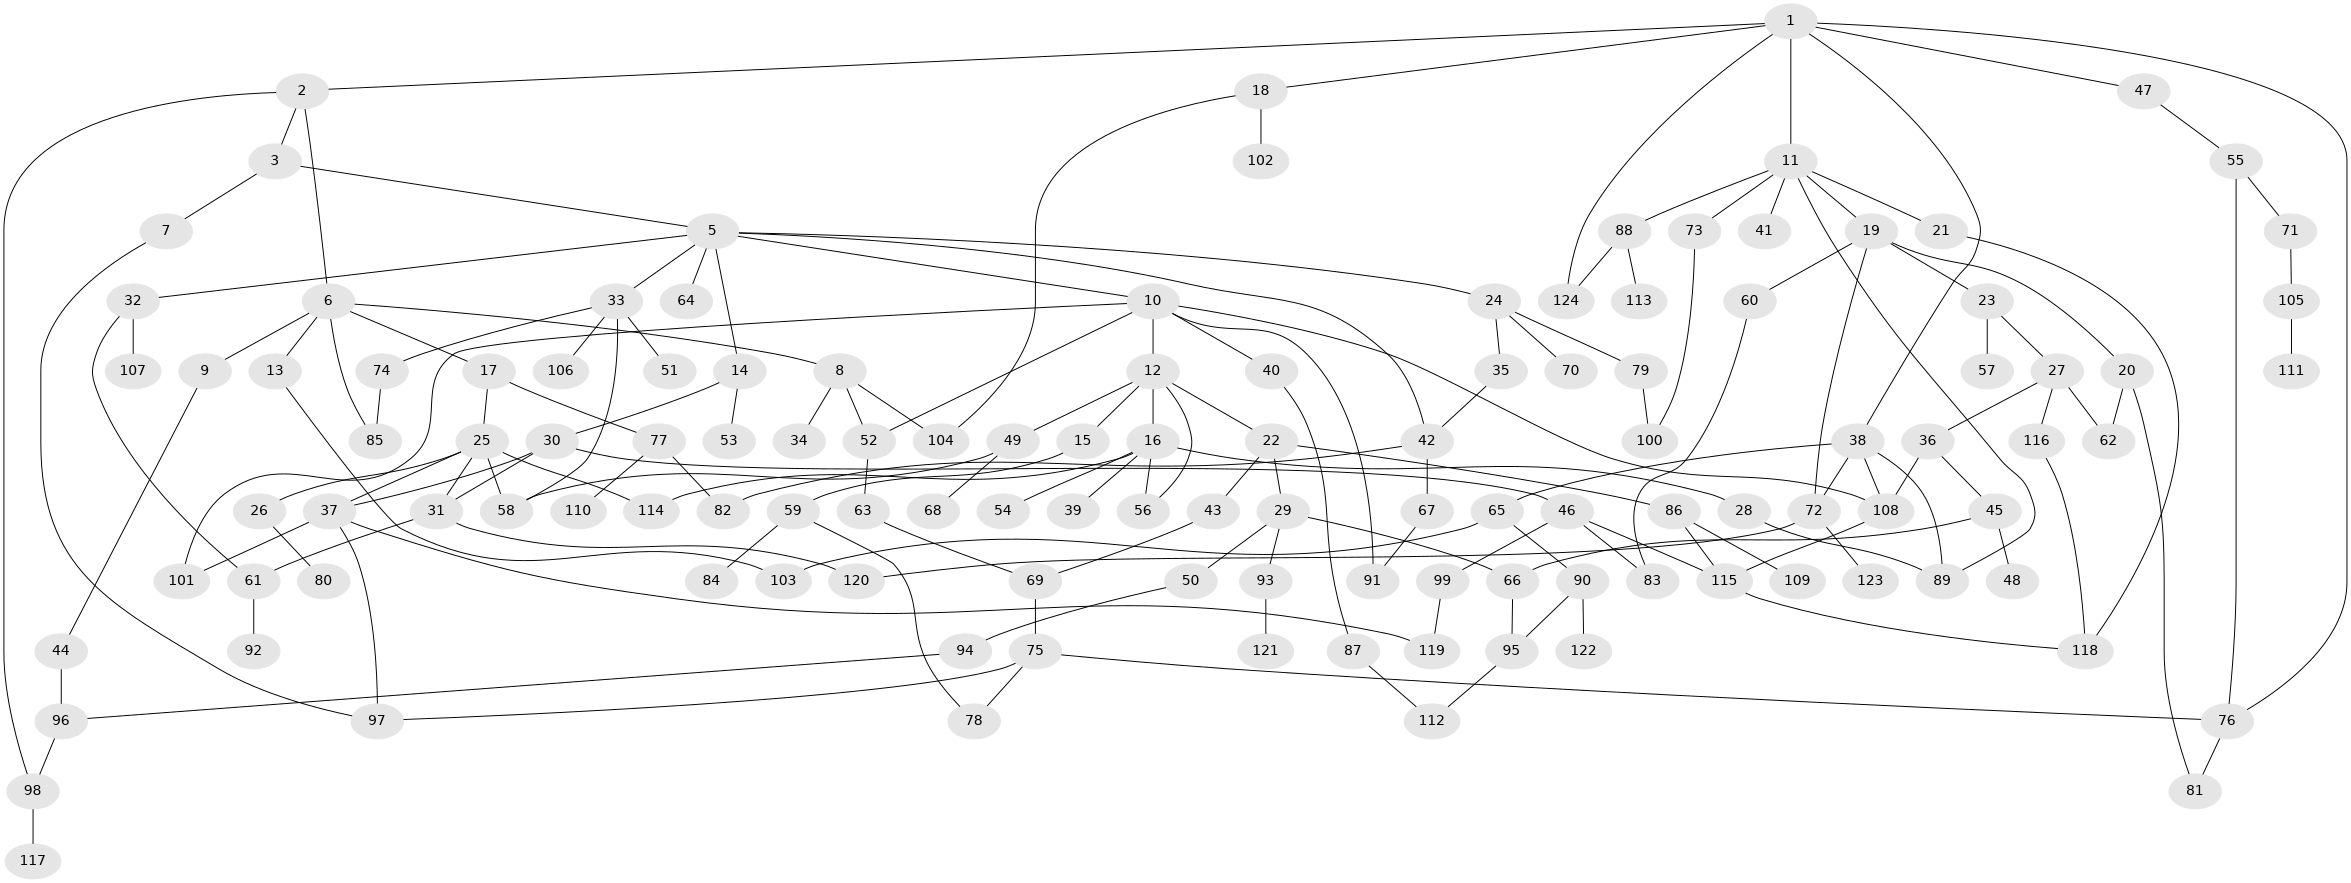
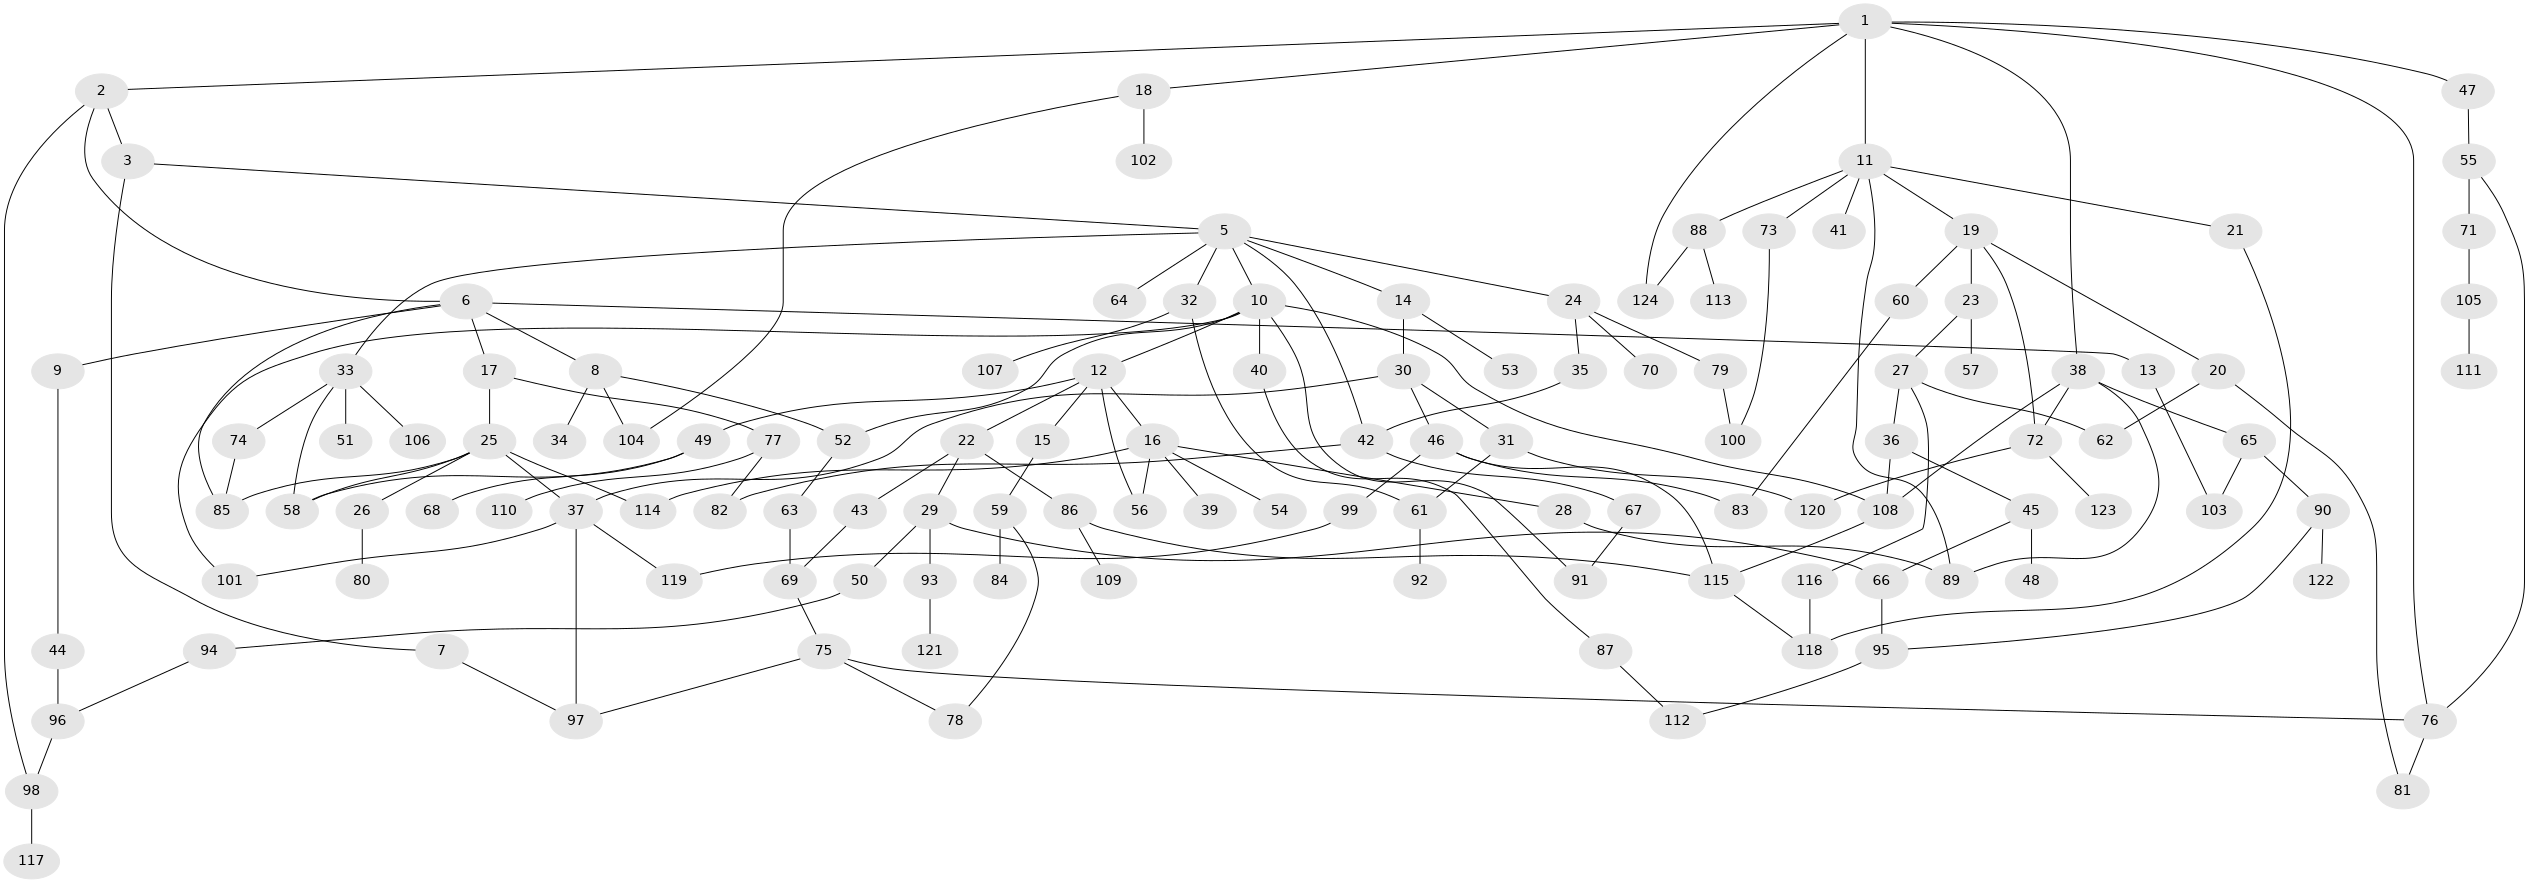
edge "25" -- "31": now "25" -- "85"
